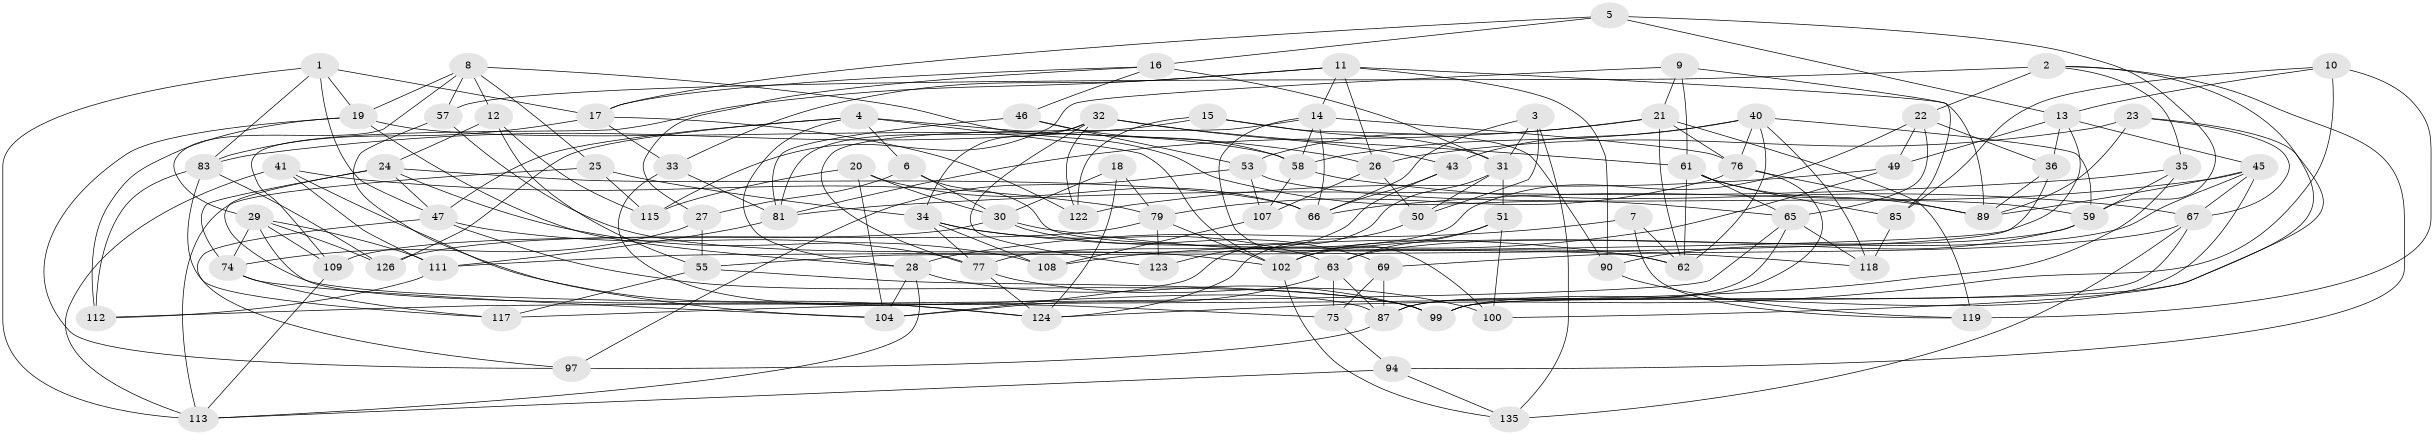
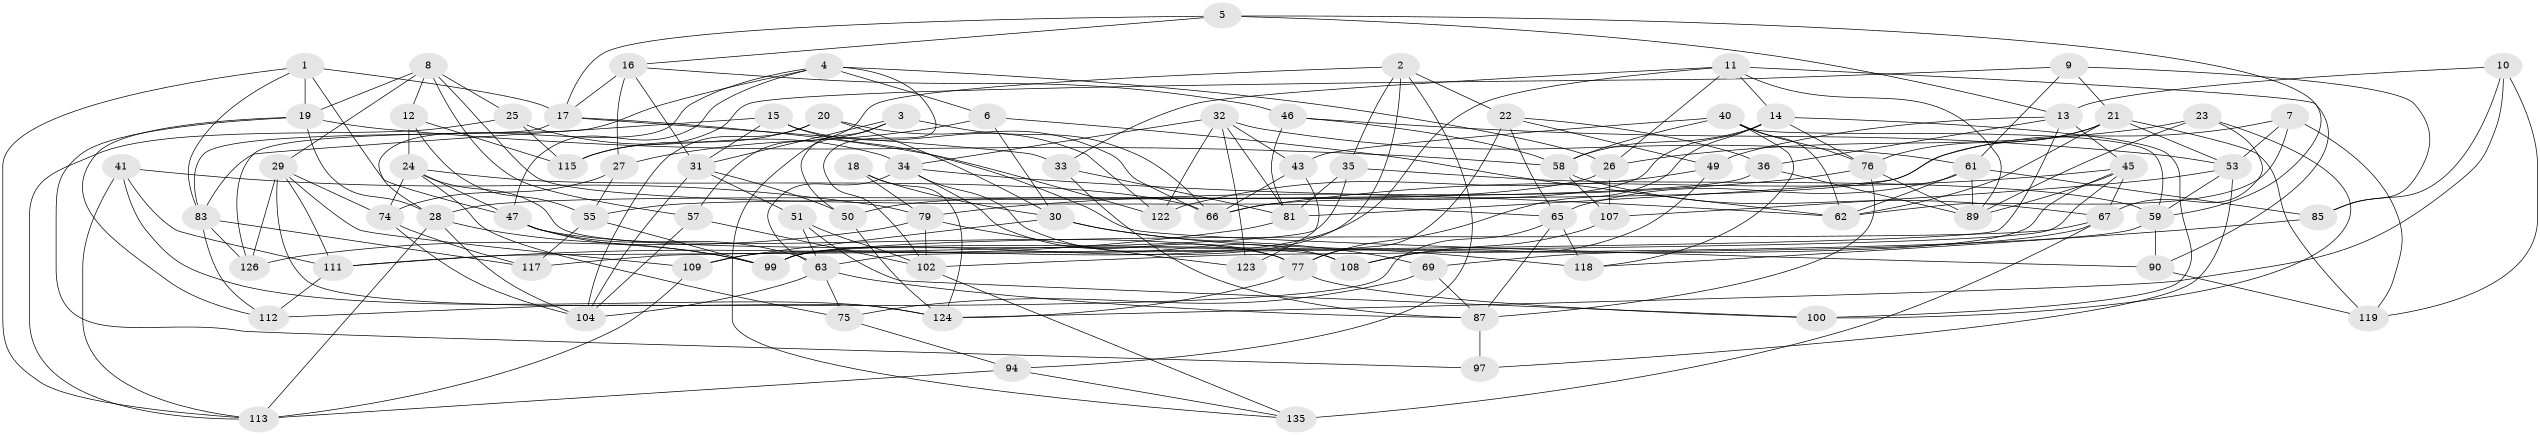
edge "7" -- "53": added
edge "47" -- "97": now "47" -- "63"
